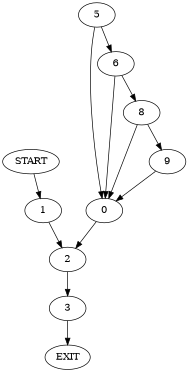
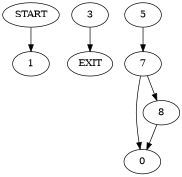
node "6": label "6" -> "7"
edge "5" -> "0": removed
node "9": removed
node "2": removed
